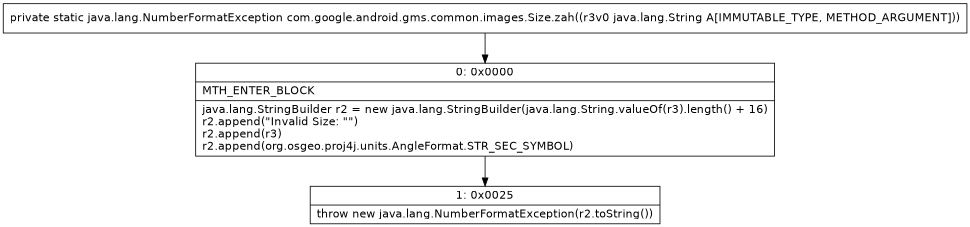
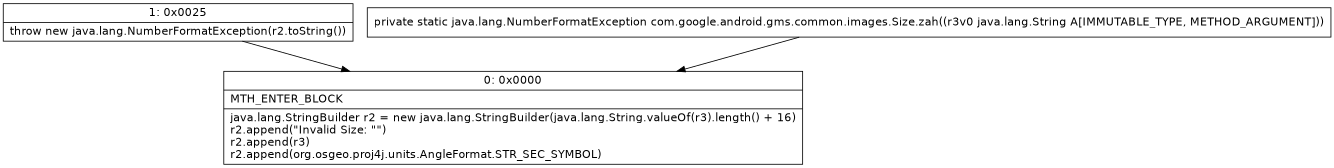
edge "0: 0x0000" -> "1: 0x0025": reversed
